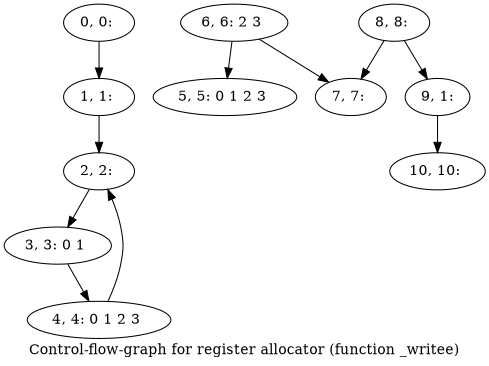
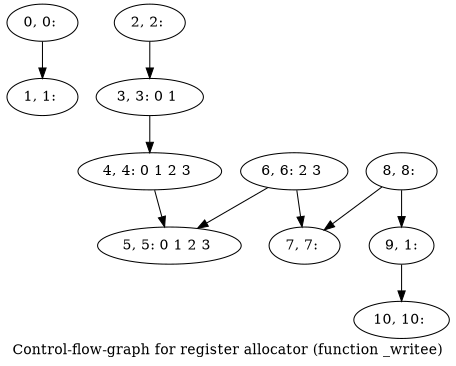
edge "1, 1:" -> "2, 2:": removed
edge "4, 4: 0 1 2 3" -> "2, 2:": now "4, 4: 0 1 2 3" -> "5, 5: 0 1 2 3"
